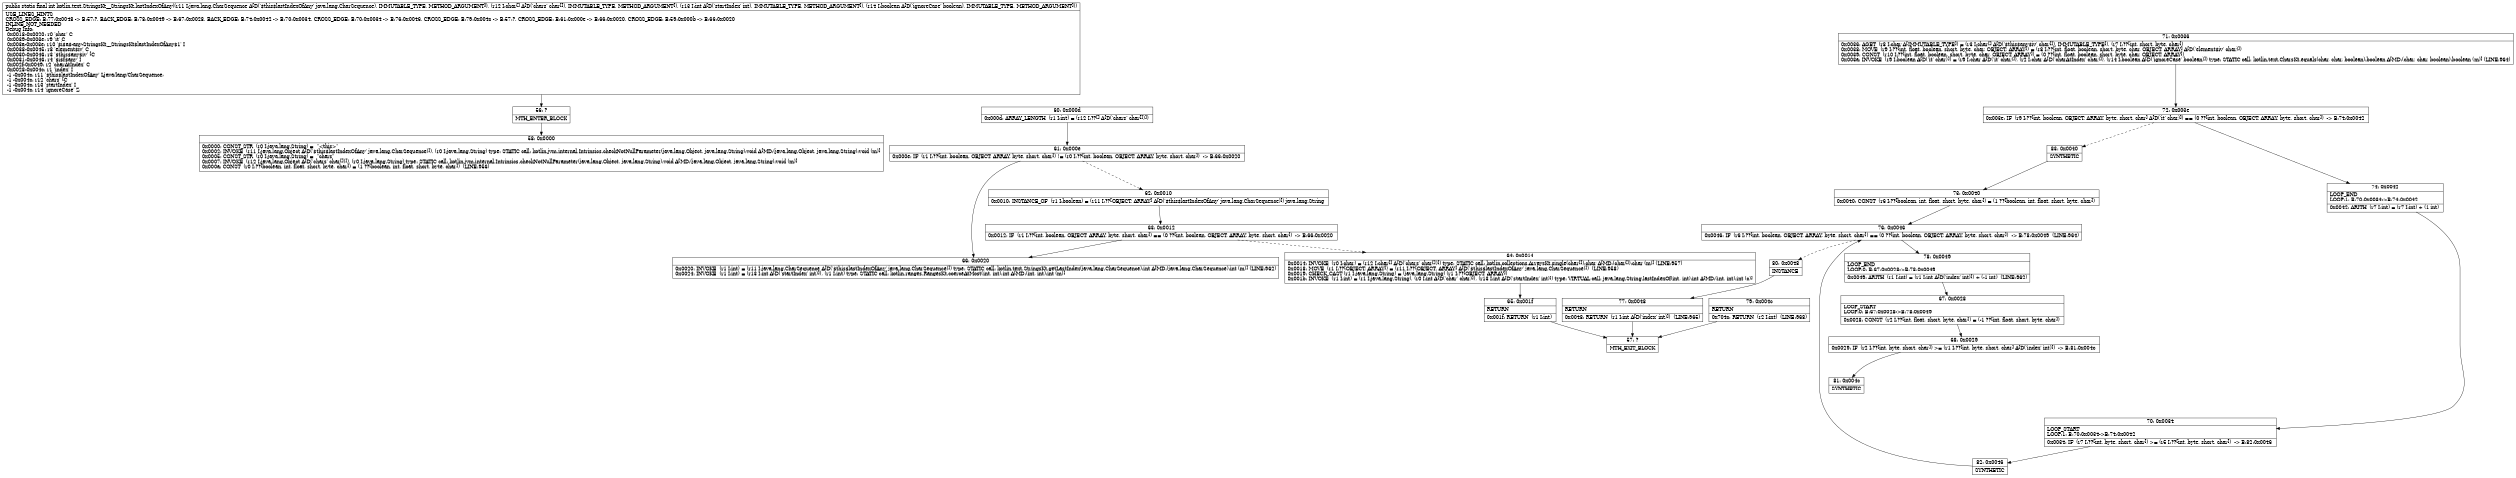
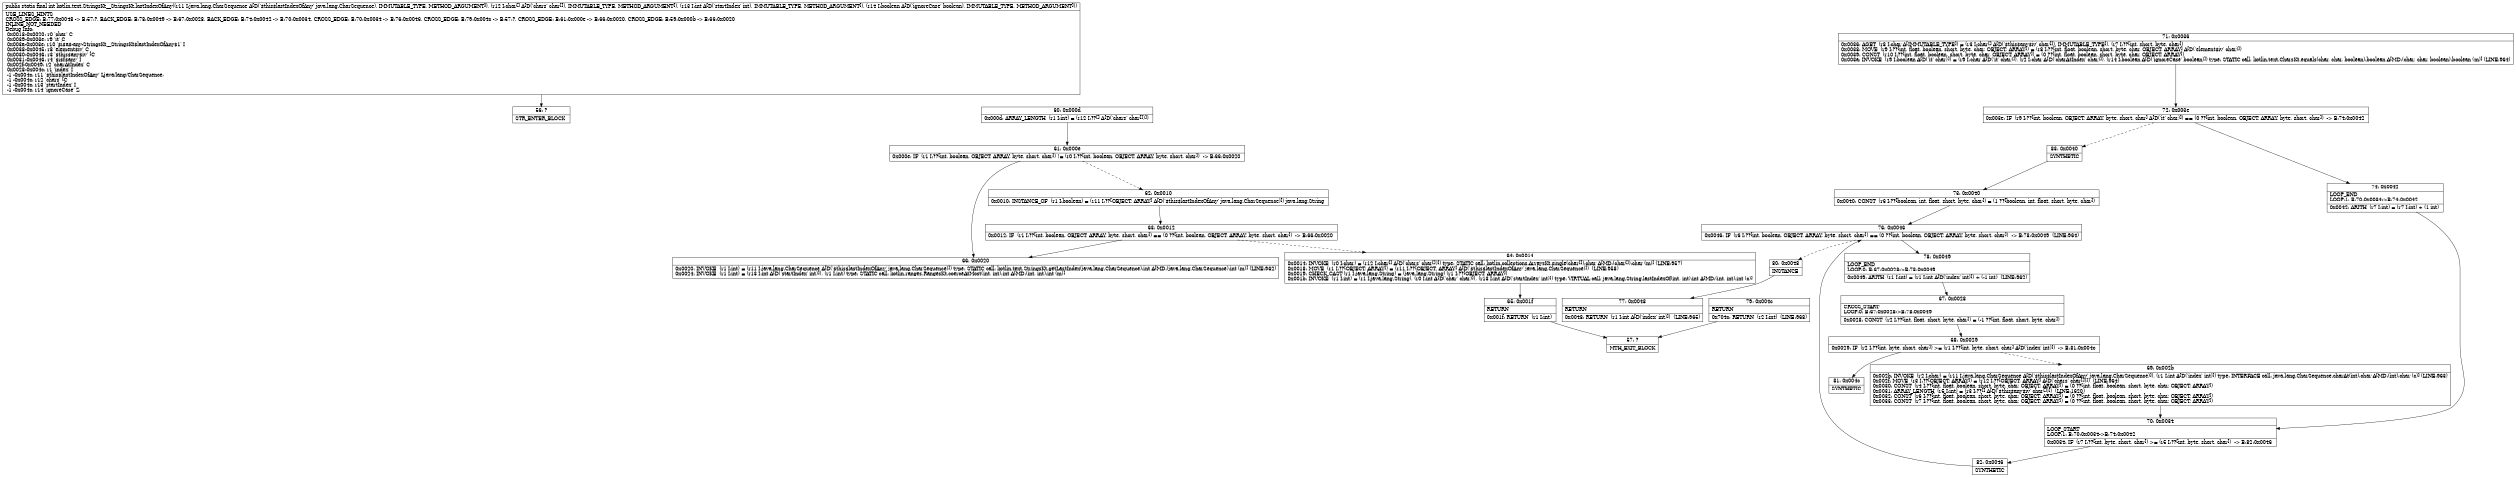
node "56: ?": text "MTH_ENTER_BLOCK" -> "STR_ENTER_BLOCK"
node "58: 0x0000": removed
node "67: 0x0028": text "LOOP_START" -> "CROSS_START"
edge "77: 0x0048" -> "57: ?": removed
node "69: 0x002b": added
